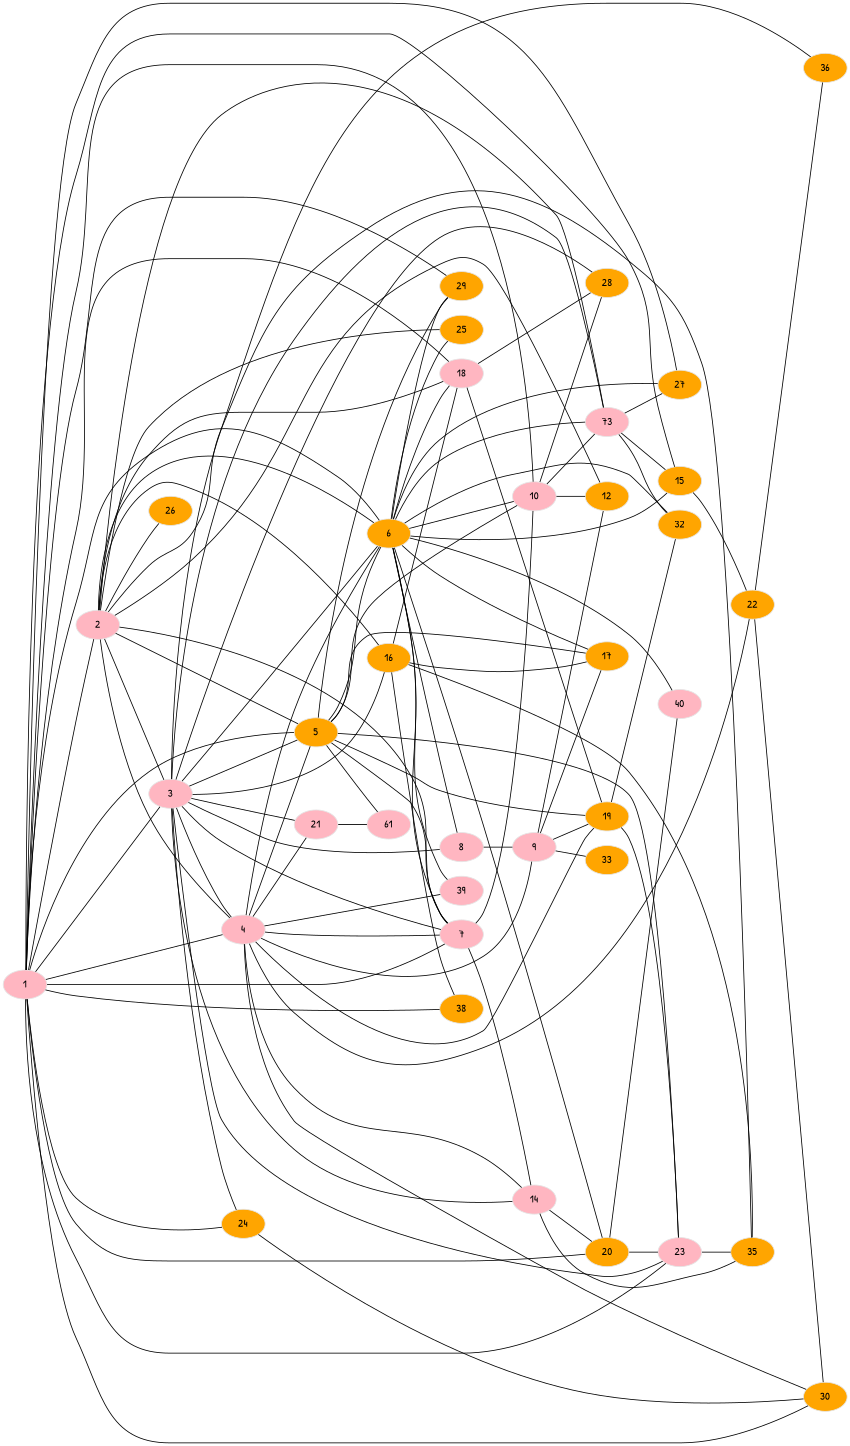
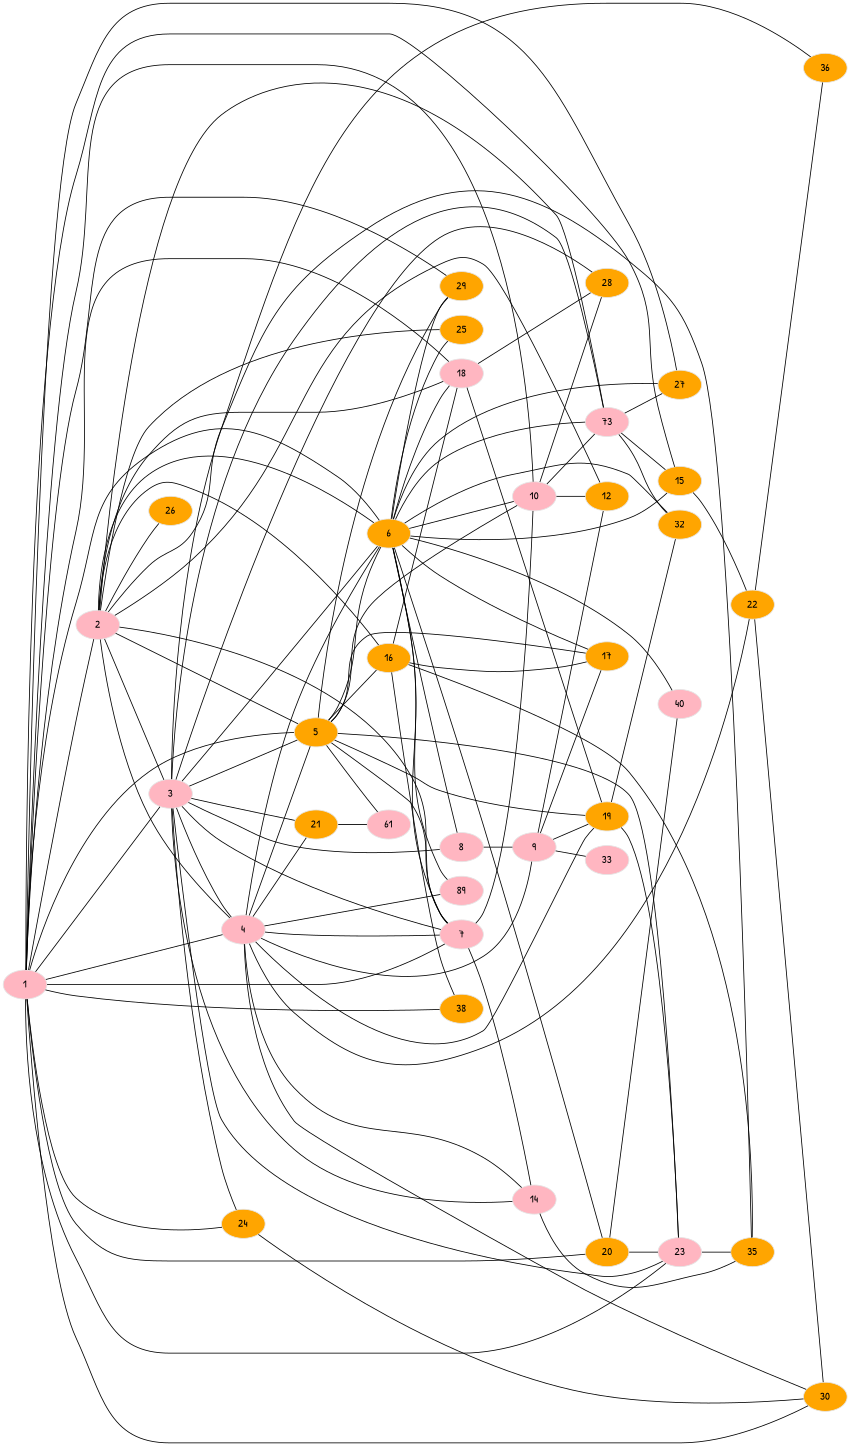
edge "16" -- "3": now "16" -- "5"
node "21": fillcolor lightpink -> orange
node "33": fillcolor orange -> lightpink
node "39": label "39" -> "89"
edge "14" -- "20": removed
